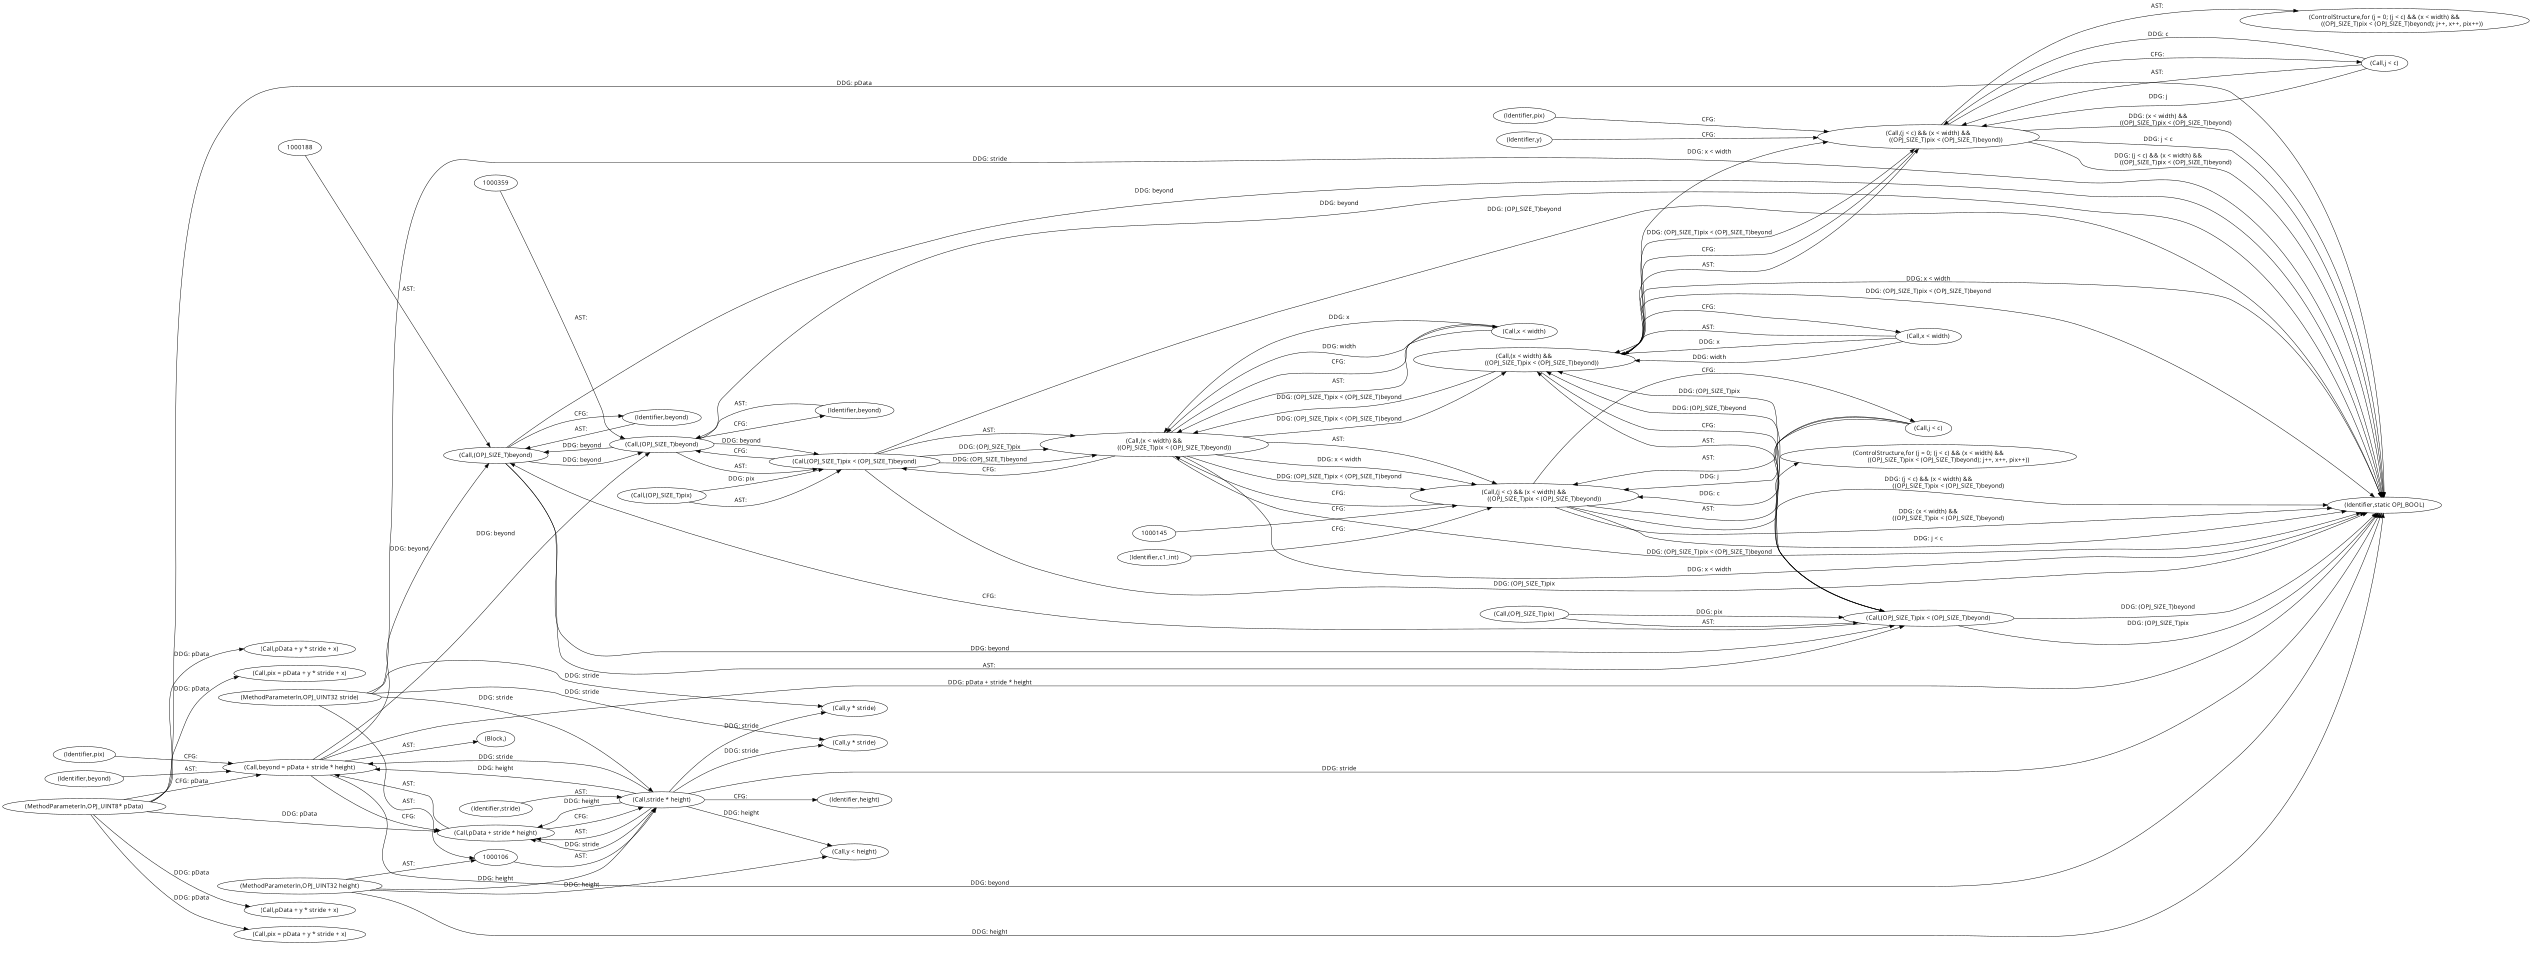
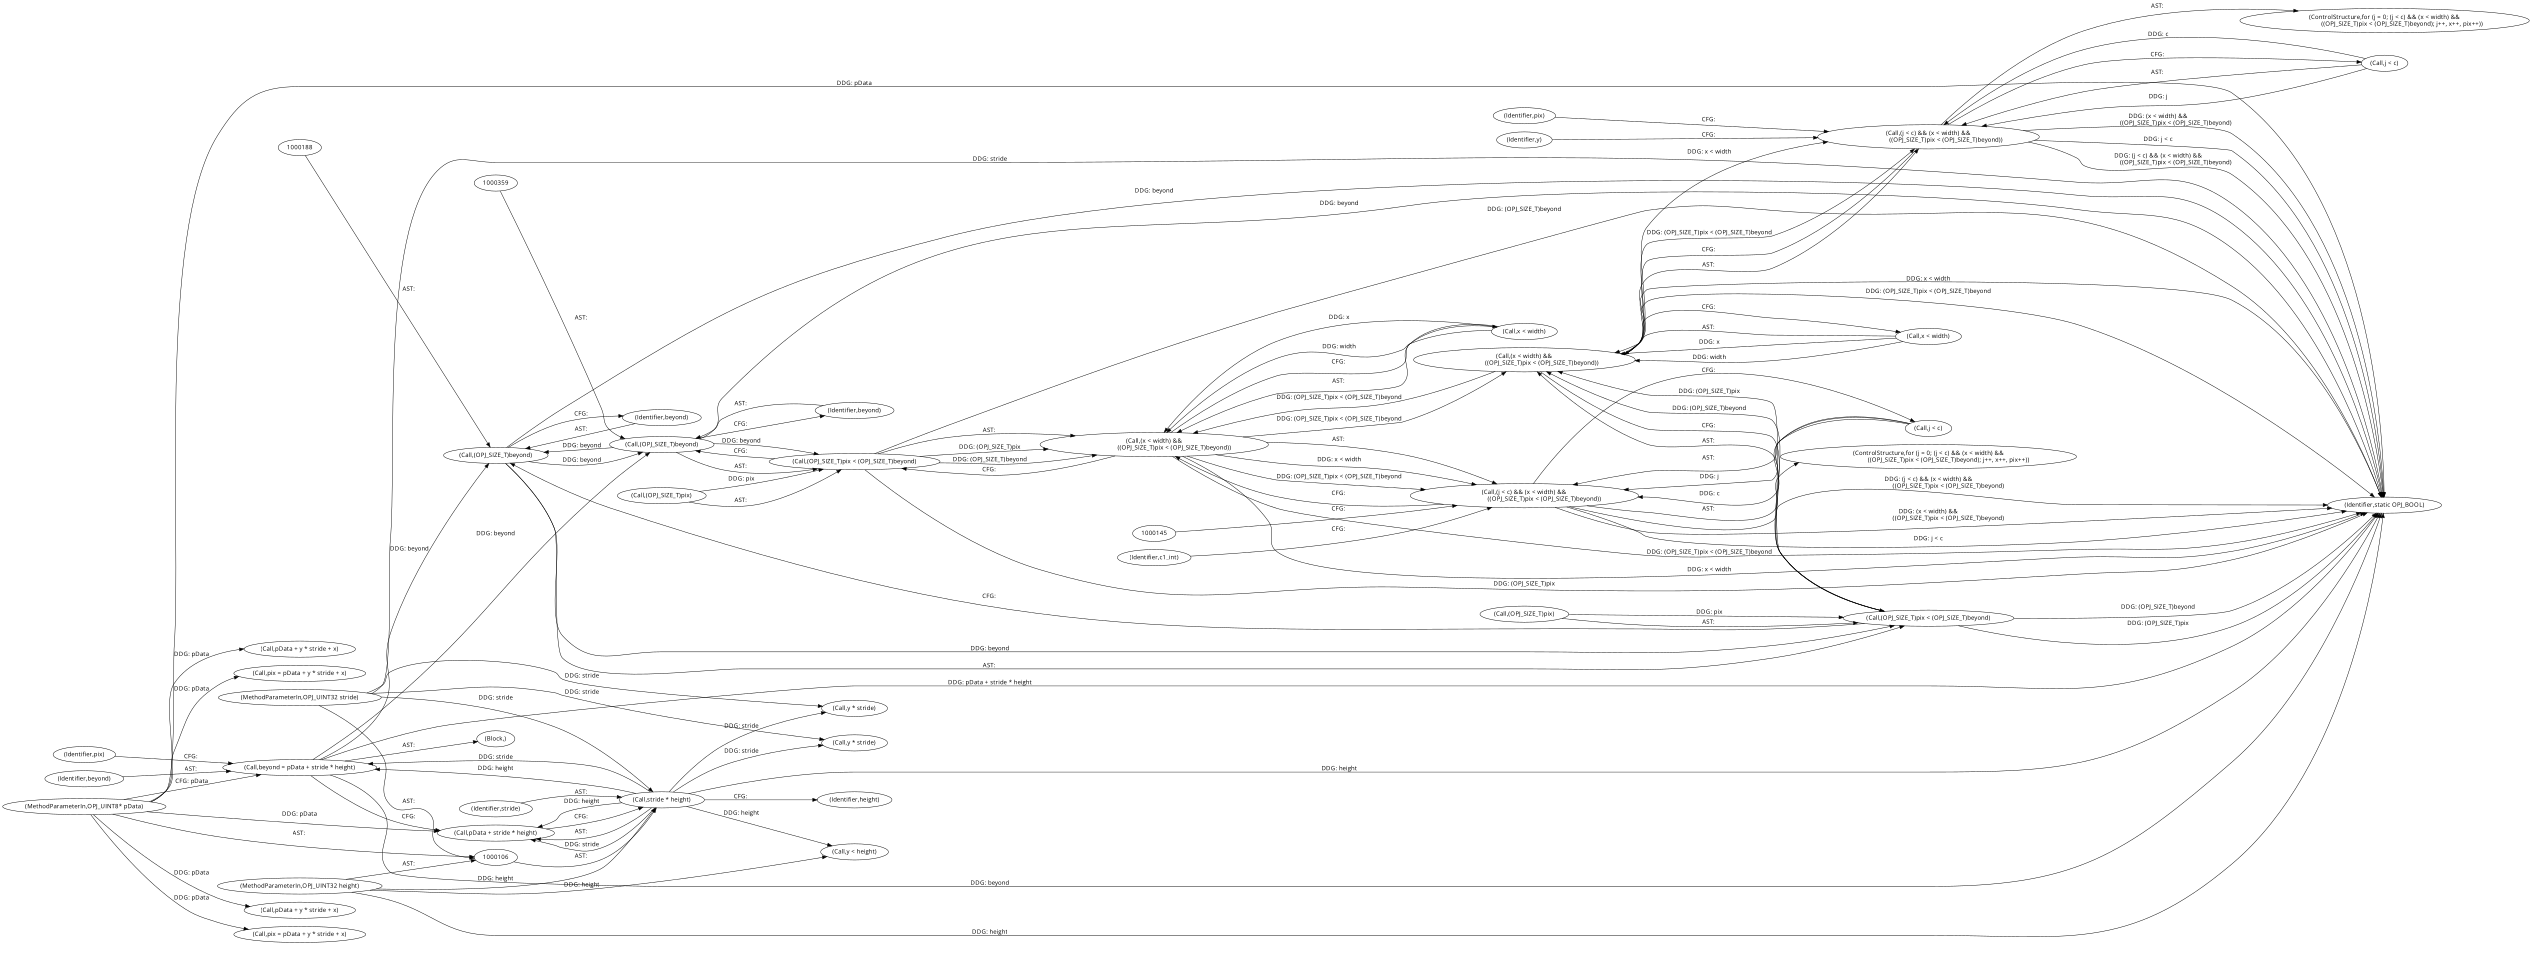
edge "(Call,stride * height)" -> "(Identifier,static OPJ_BOOL)": label "DDG: stride" -> "DDG: height"
edge "(Call,pData + stride * height)" -> "(Call,beyond = pData + stride * height)": removed, label "AST:"
edge "(MethodParameterIn,OPJ_UINT8* pData)" -> "1000106": added, label "AST:"
